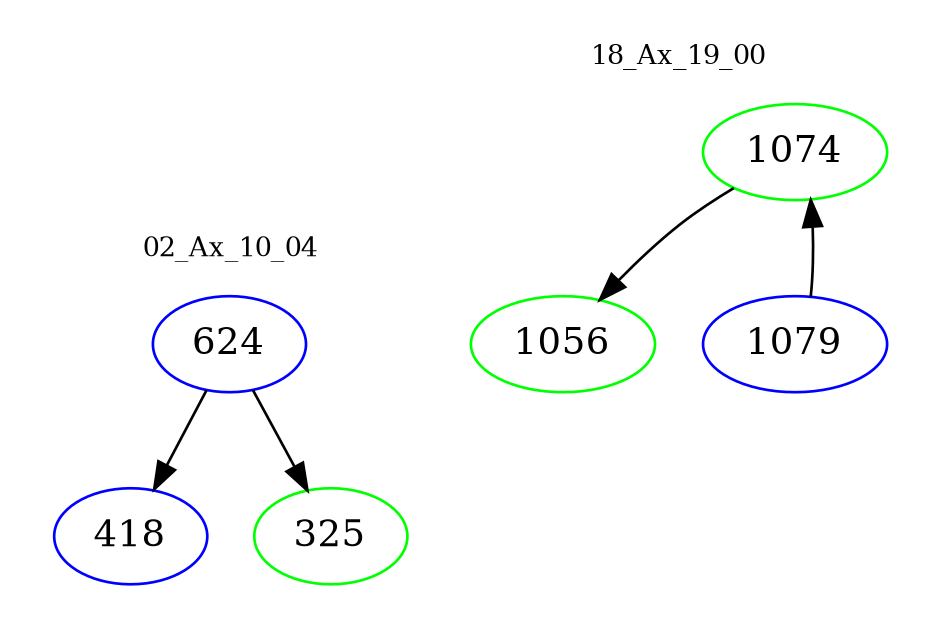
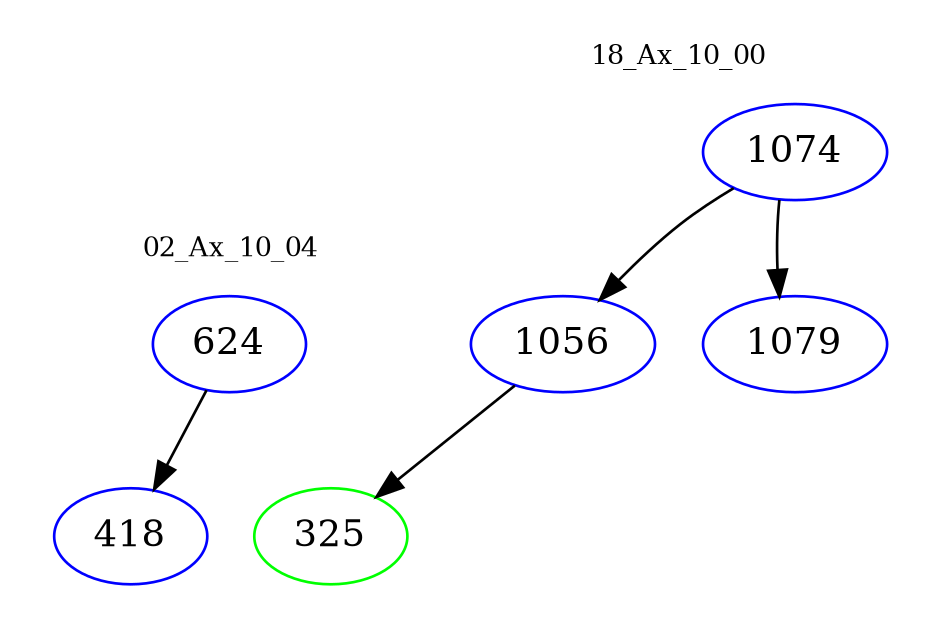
cluster "18_Ax_19_00": label "18_Ax_19_00" -> "18_Ax_10_00"
node "1074": color green -> blue
edge "1079" -> "1074": reversed
node "1056": color green -> blue
edge "624" -> "325": now "1056" -> "325"
